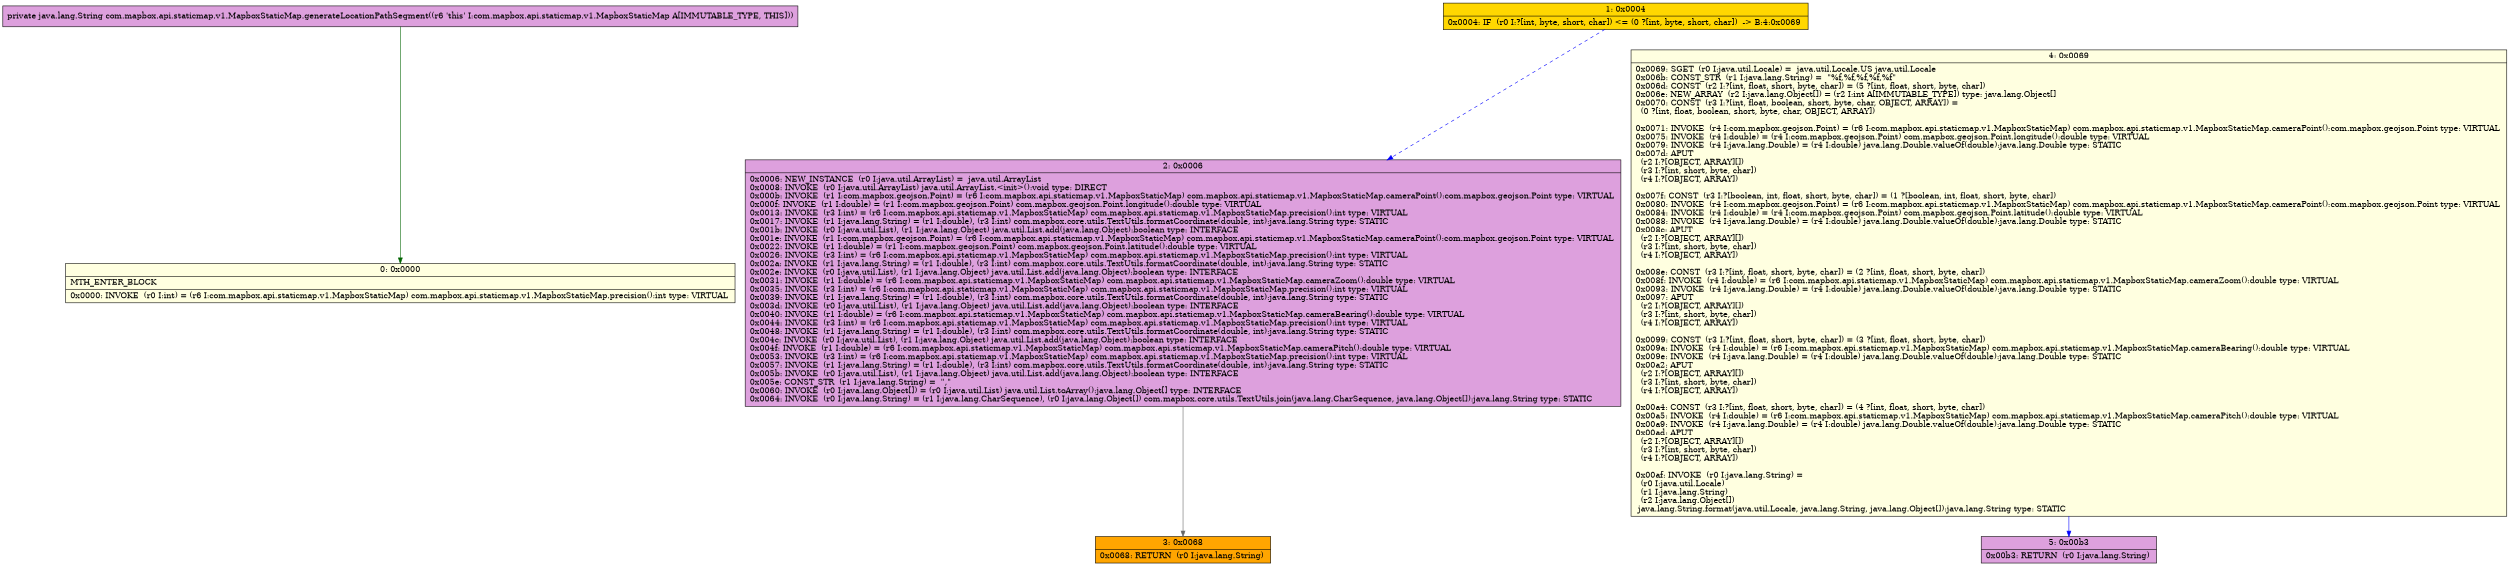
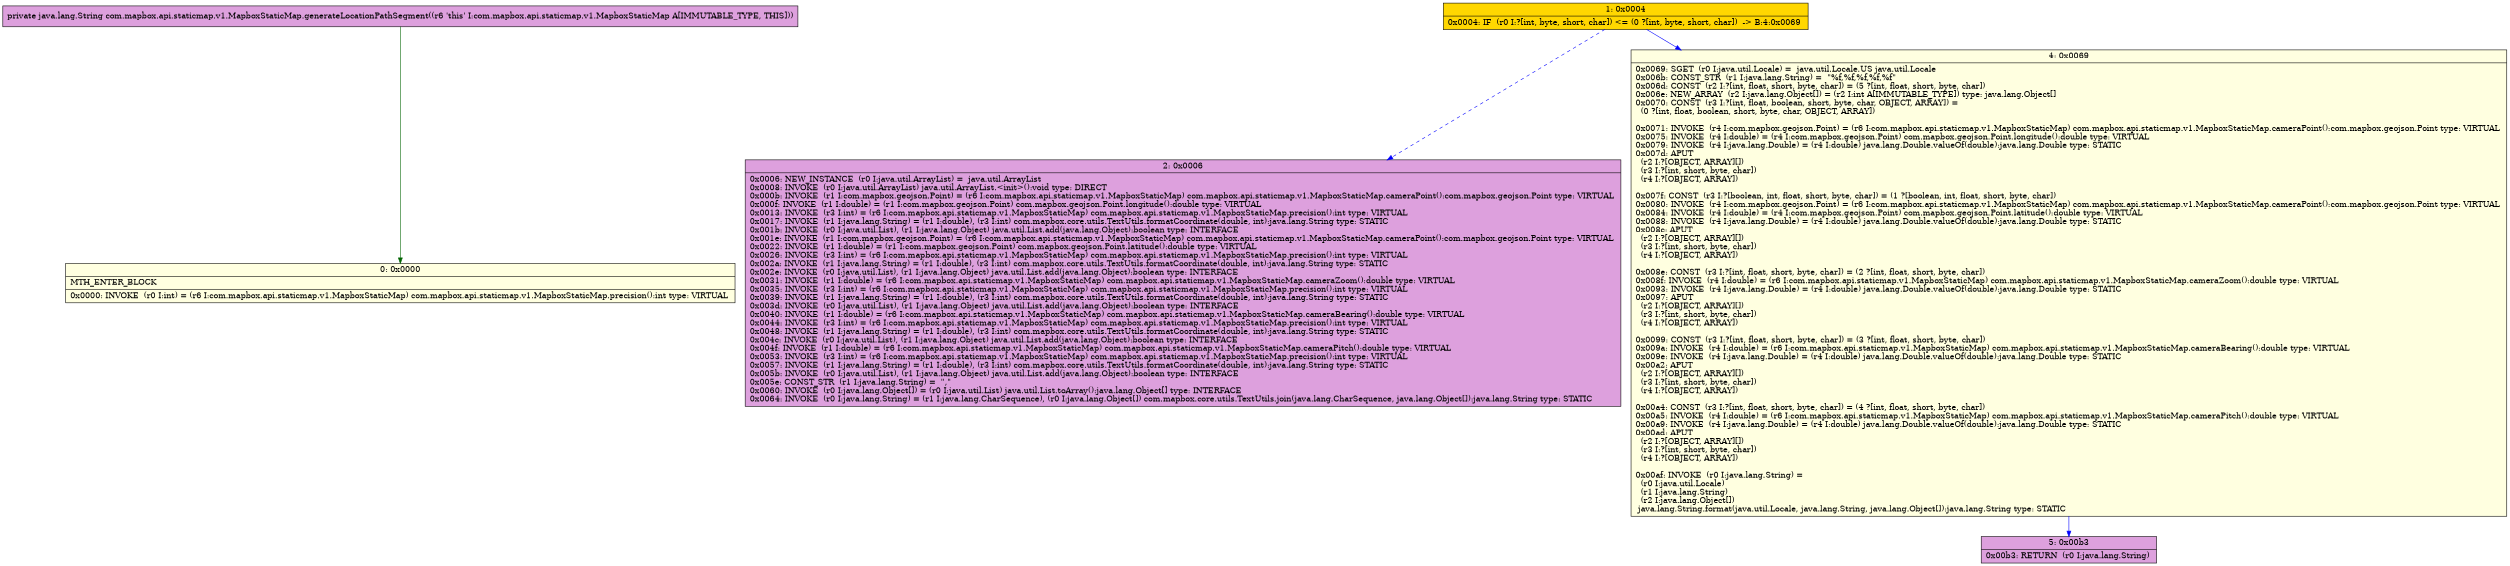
edge "1: 0x0004" -> "4: 0x0069": added
node "3: 0x0068": removed
